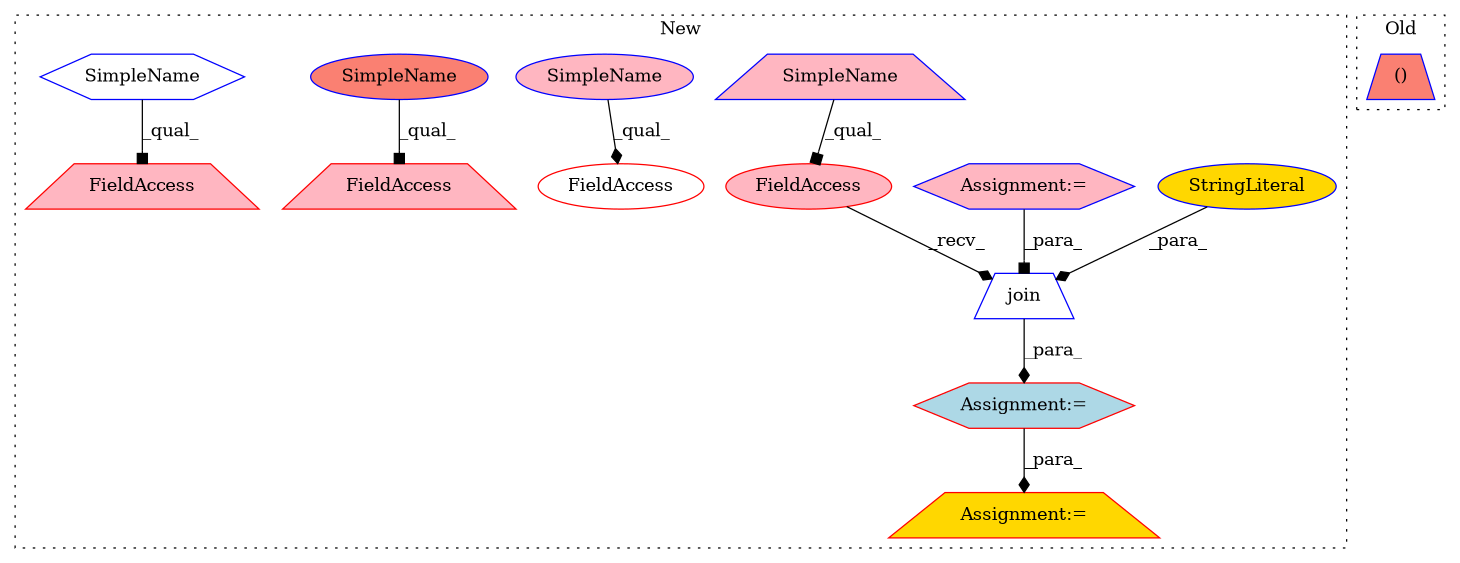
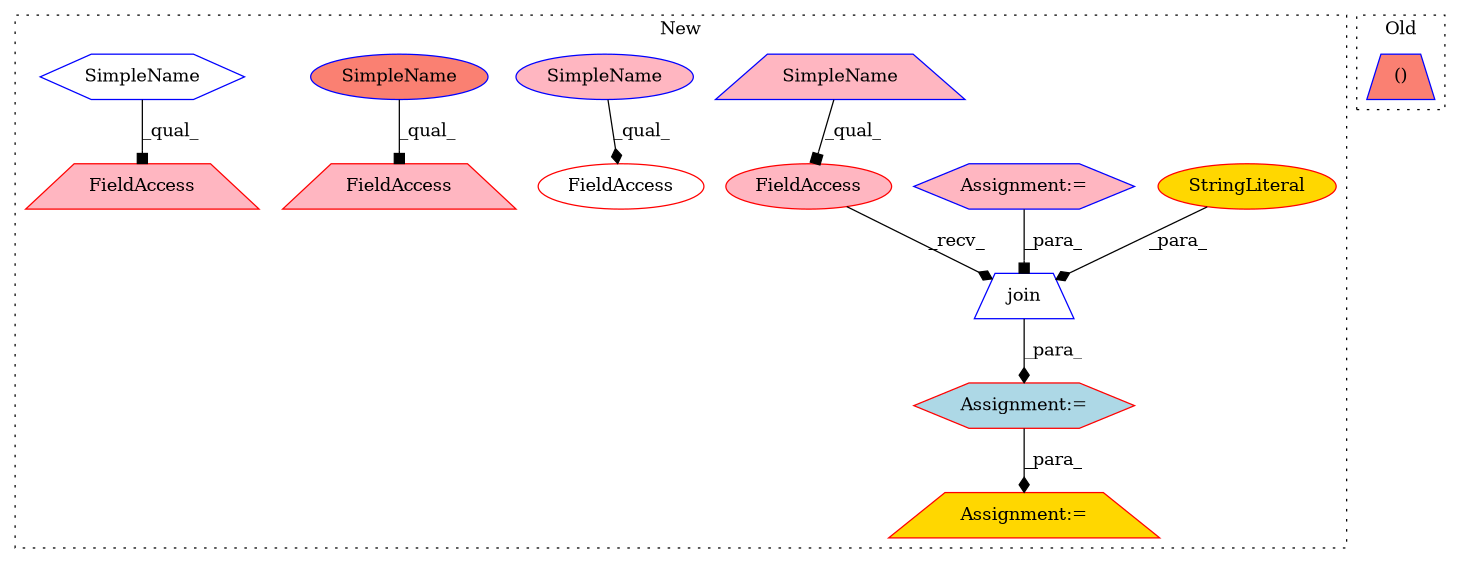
node "StringLiteral": color blue -> red
